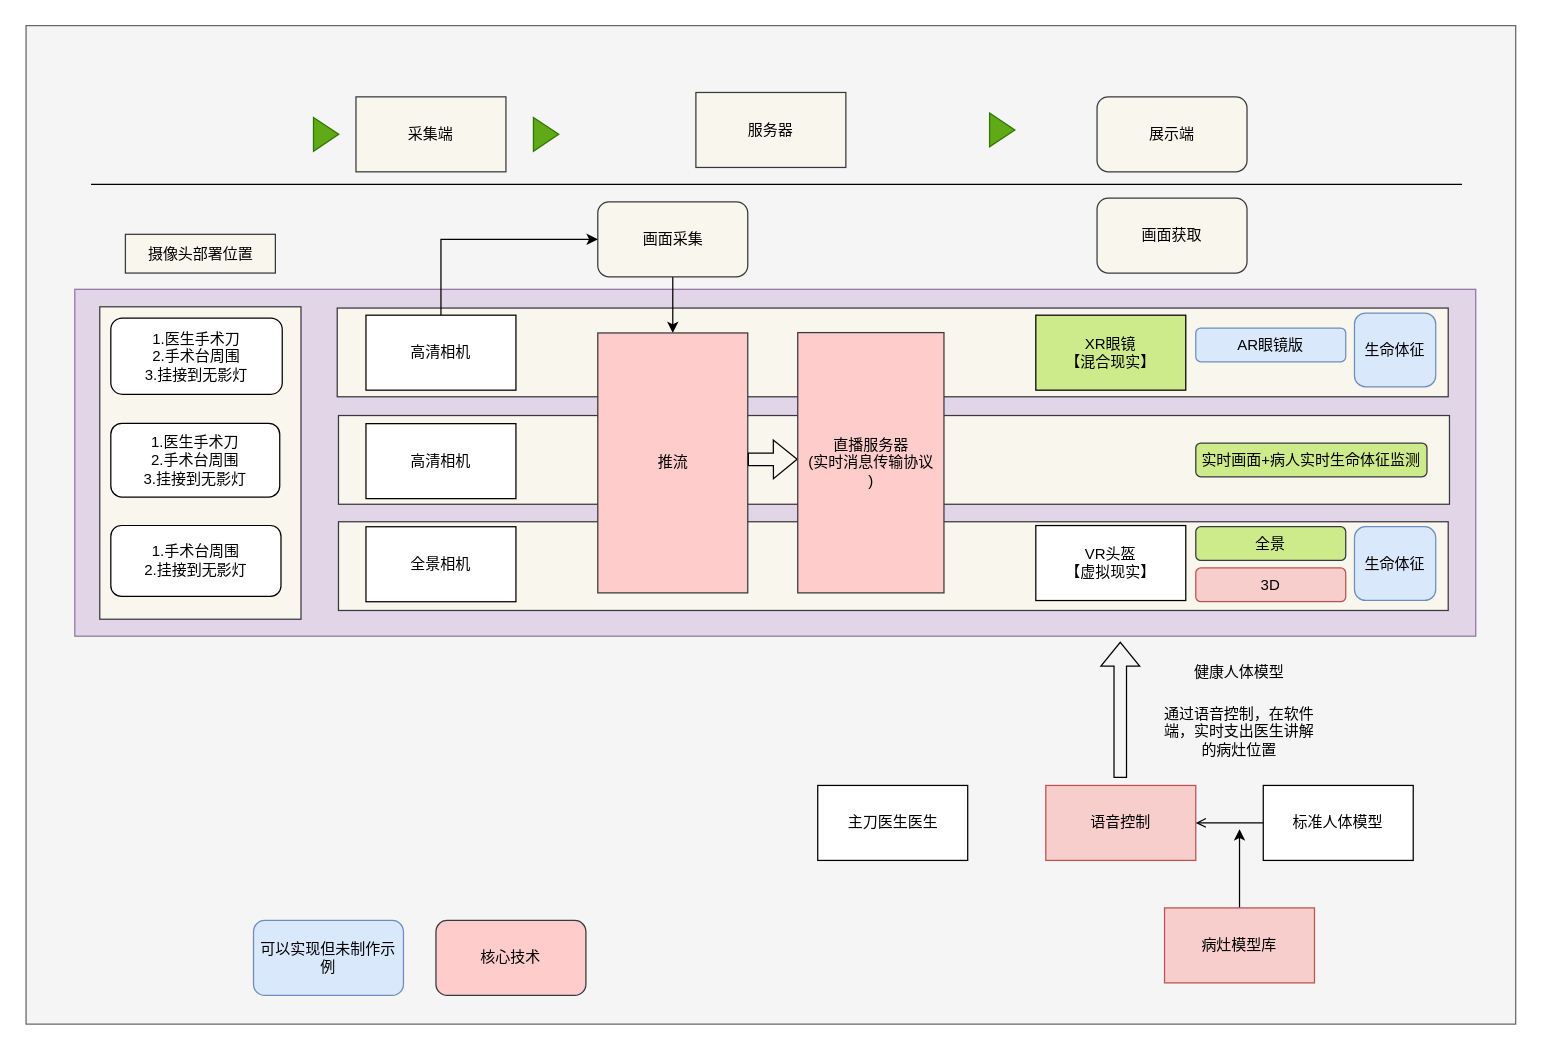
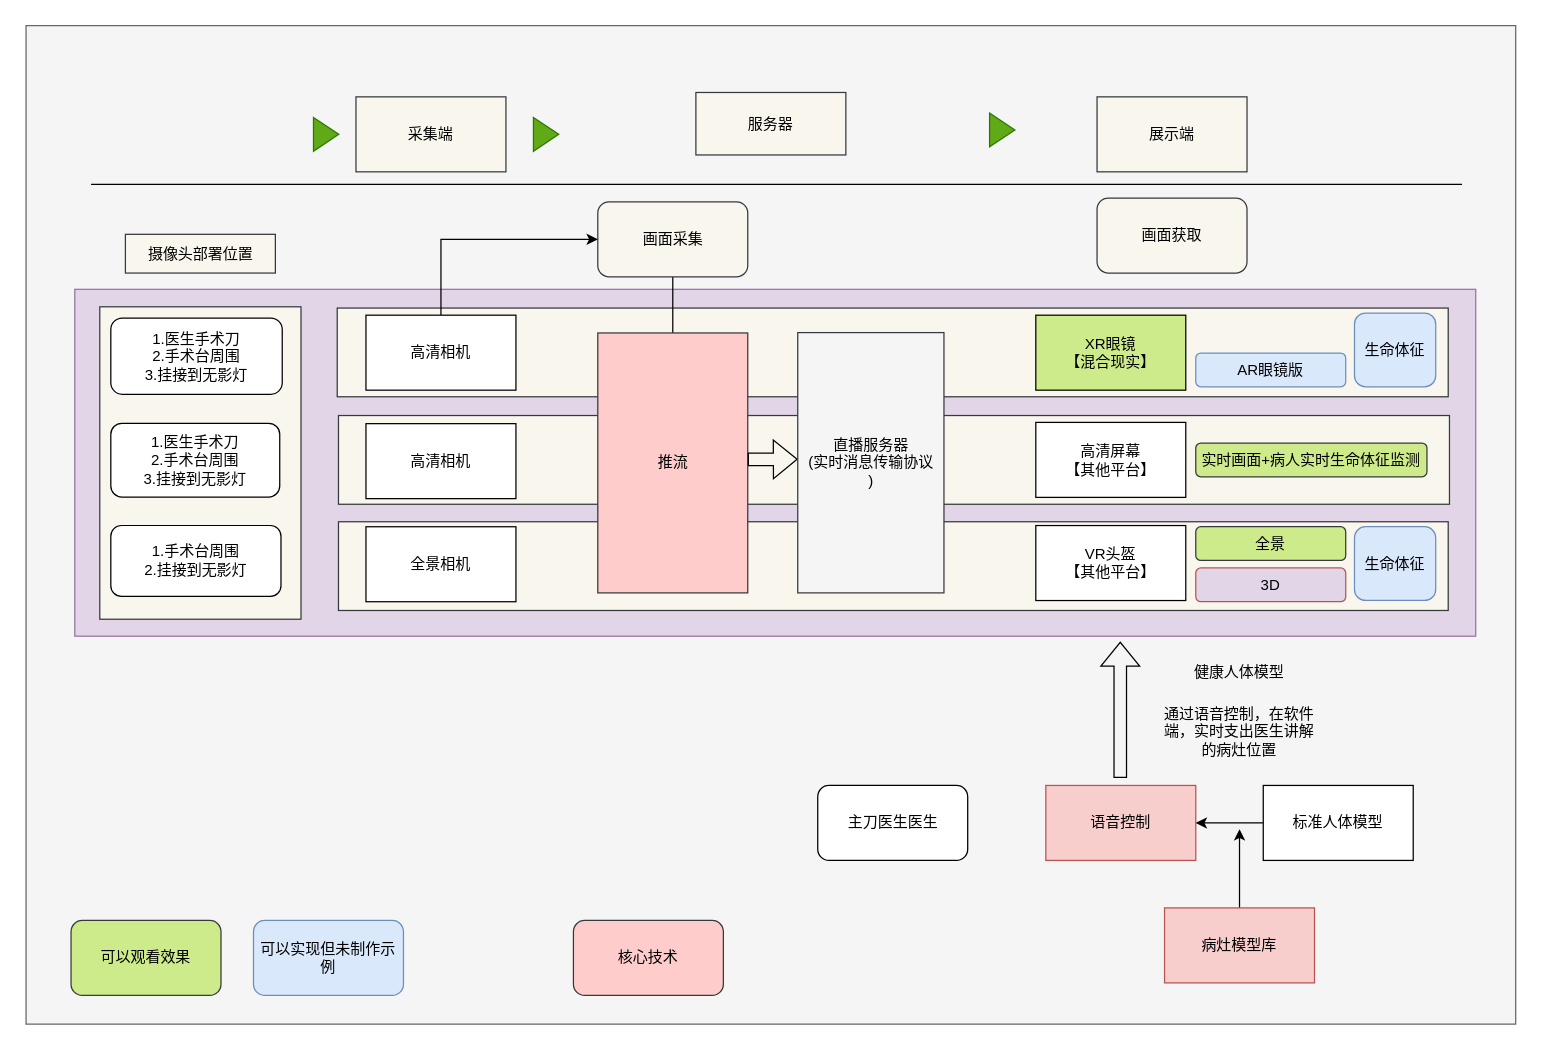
node "服务器": size 150x75 -> 150x63
node "展示端": shape rounded rectangle -> rectangle
edge "画面采集" -> "推流": arrowhead classic -> none
node "AR眼镜版": moved (1271, 345) -> (1271, 370)
node "高清屏幕 【其他平台】": added
node "直播服务器 (实时消息传输协议 )": fillcolor #ffcccc -> #f5f5f5
node "VR头盔 【虚拟现实】": label "VR头盔 【虚拟现实】" -> "VR头盔 【其他平台】"
node "3D": fillcolor #f8cecc -> #e1d5e7
node "主刀医生医生": shape rectangle -> rounded rectangle
edge "标准人体模型" -> "语音控制": arrowhead open -> classic
node "可以观看效果": added
node "核心技术": moved (511, 958) -> (648, 958)
